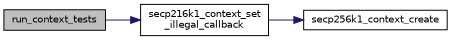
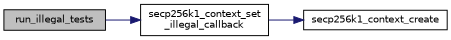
node "run_context_tests": label "run_context_tests" -> "run_illegal_tests"
node "secp216k1_context_set _illegal_callback": label "secp216k1_context_set _illegal_callback" -> "secp256k1_context_set _illegal_callback"
